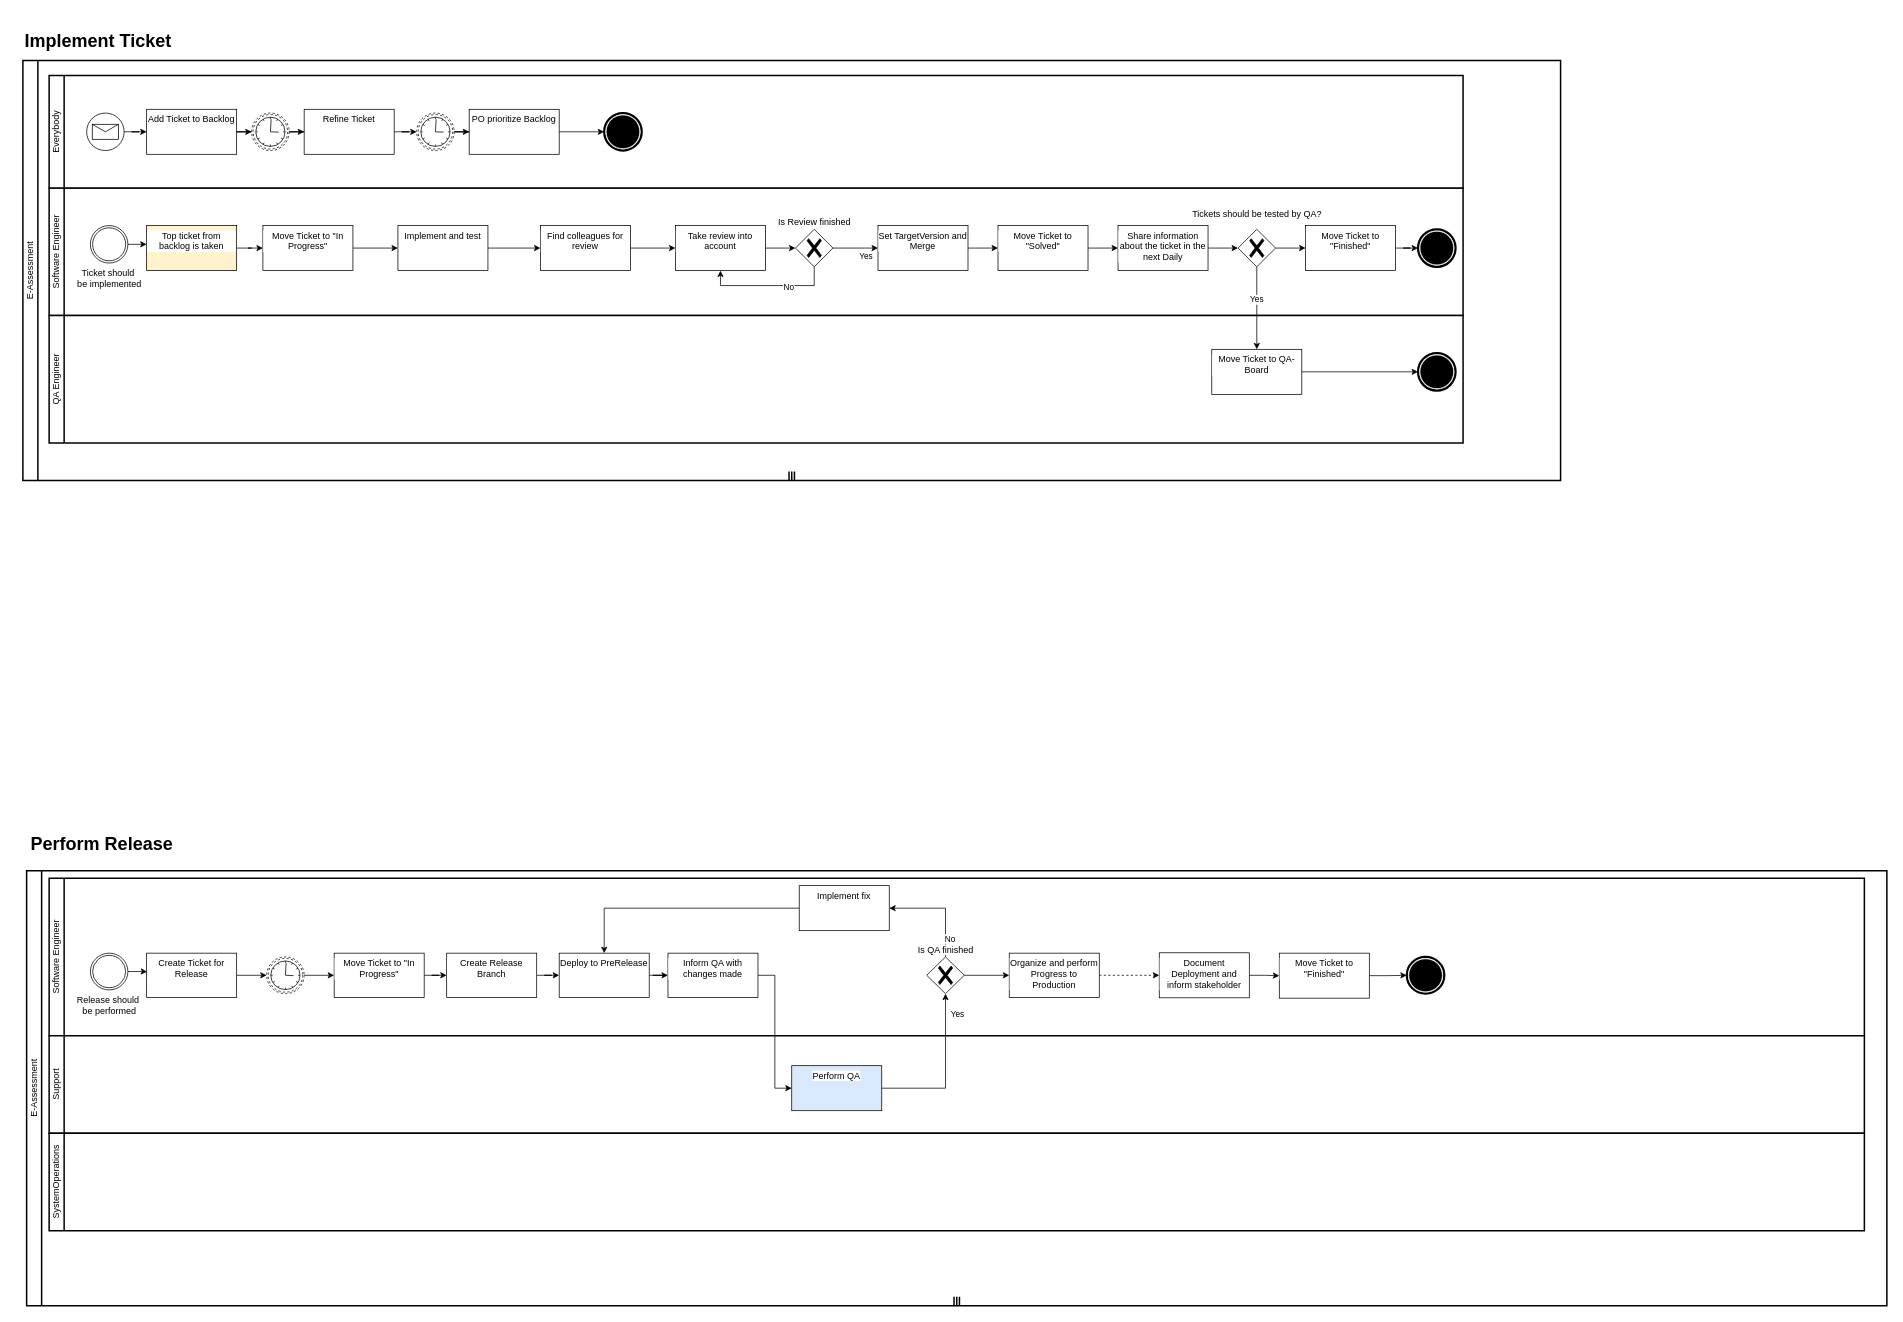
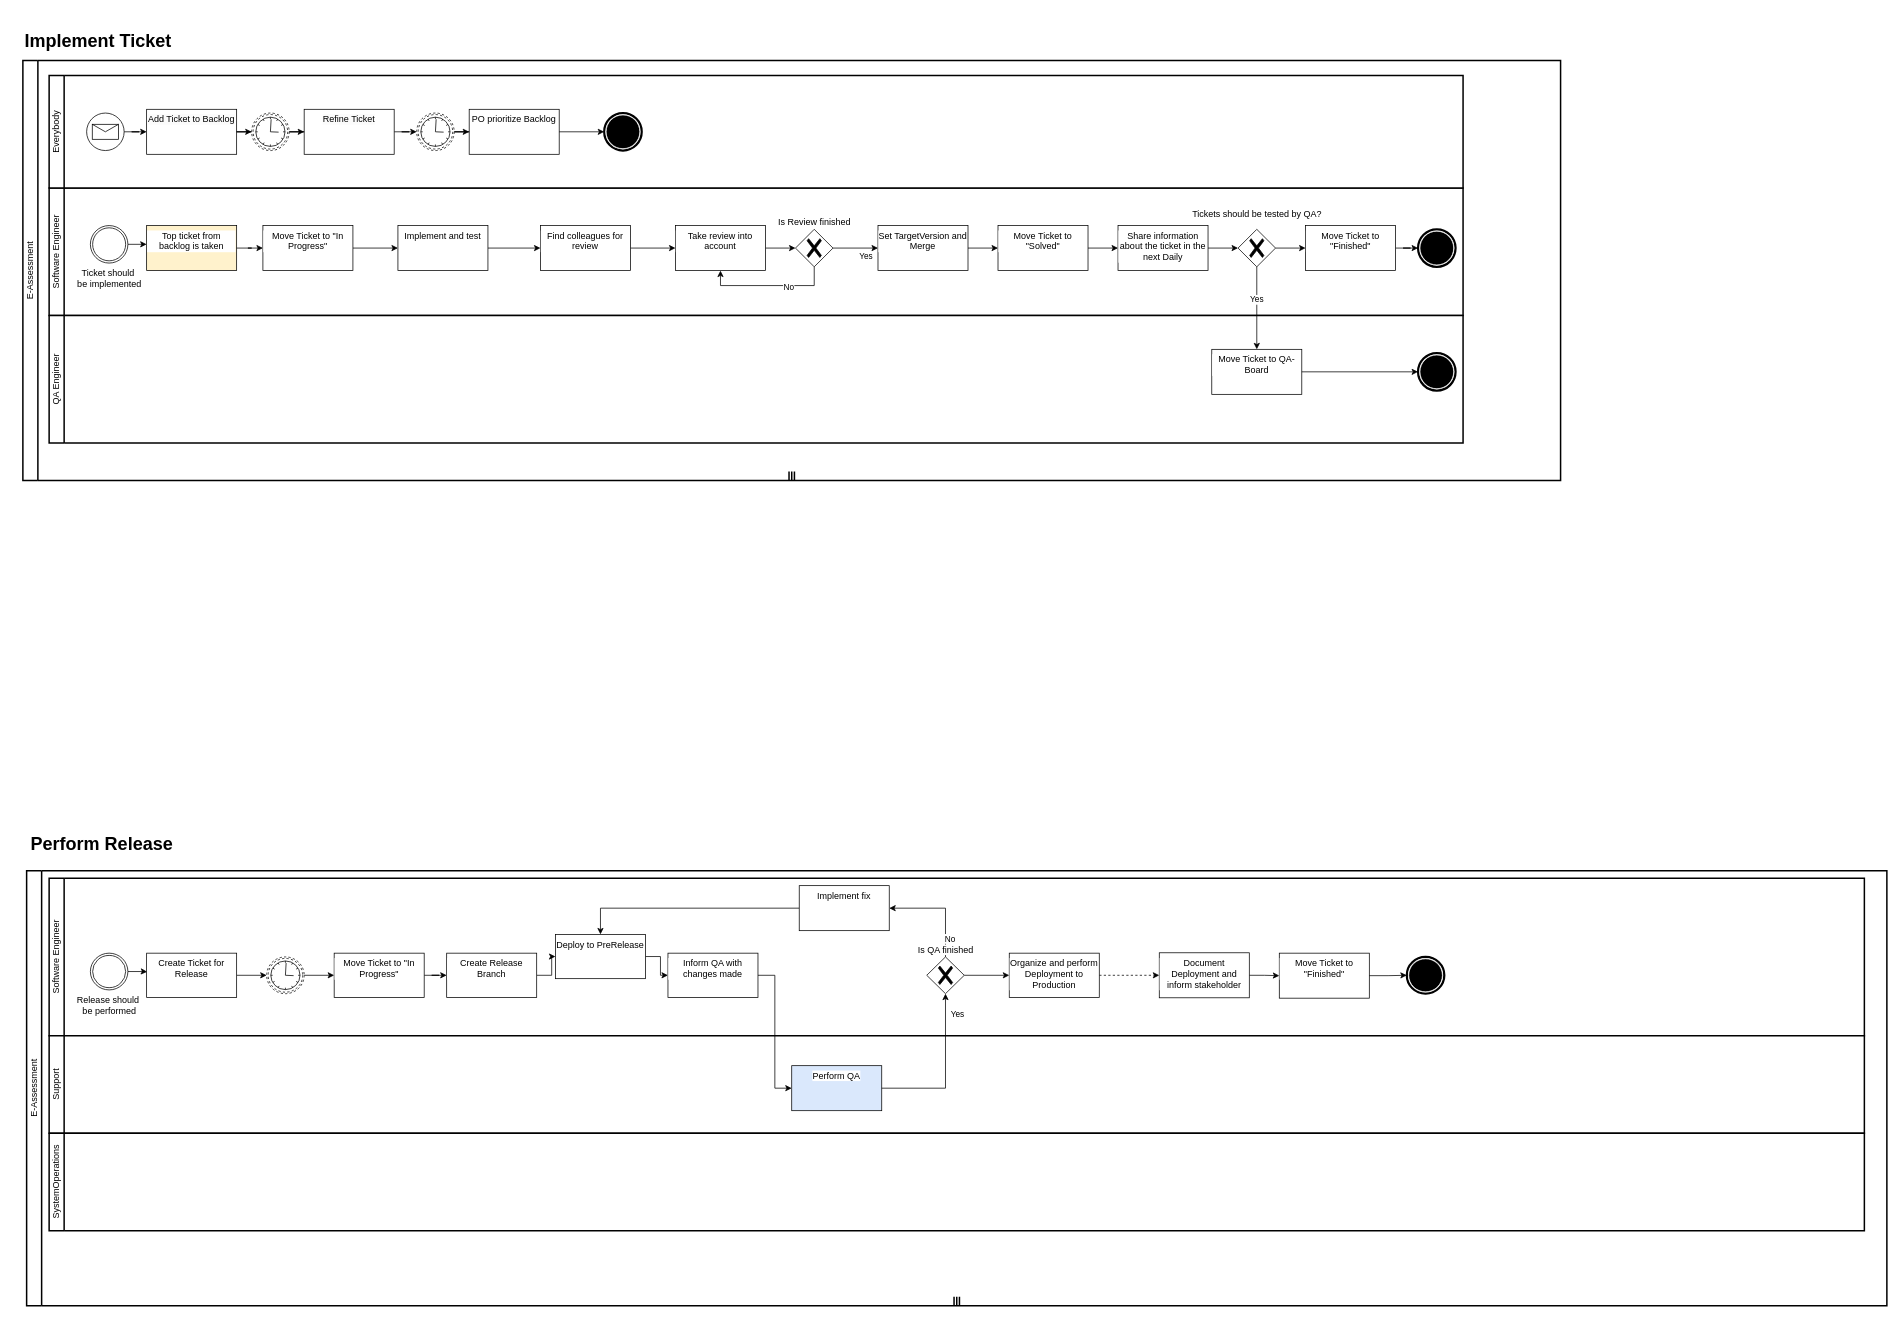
node "Organize and perform Progress to Production": label "Organize and perform Progress to Production" -> "Organize and perform Deployment to Production"
node "Deploy to PreRelease": moved (604, 975) -> (600, 956)
